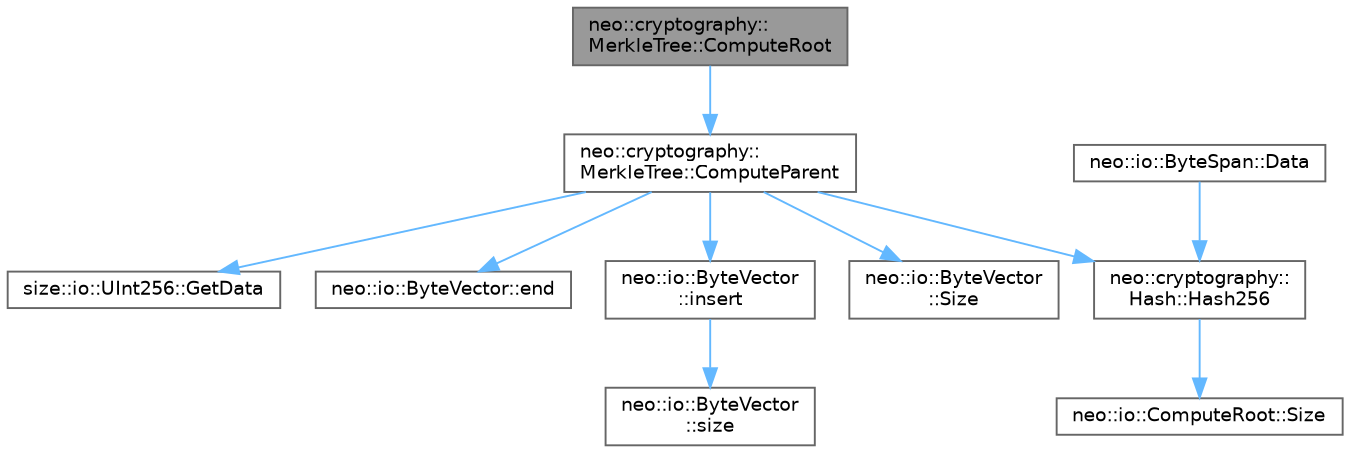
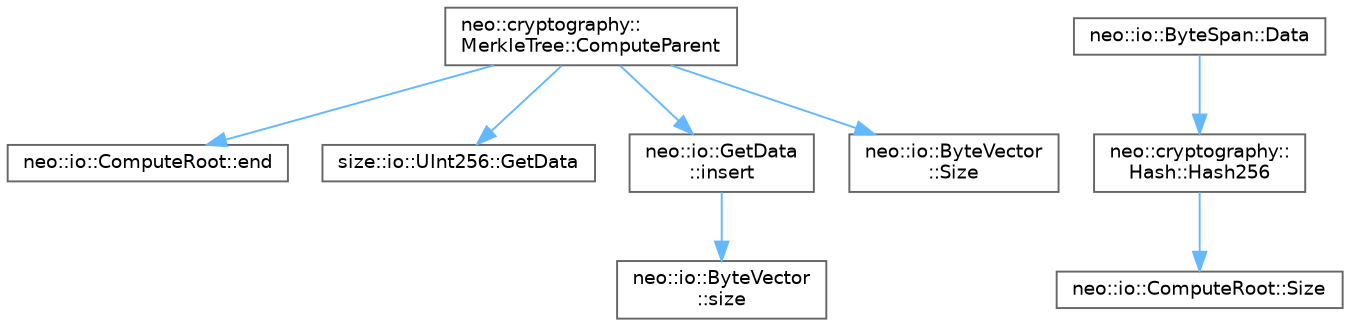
node "neo::cryptography:: MerkleTree::ComputeRoot": removed
edge "neo::cryptography:: MerkleTree::ComputeParent" -> "neo::cryptography:: Hash::Hash256": removed
node "neo::io::ByteVector::end": label "neo::io::ByteVector::end" -> "neo::io::ComputeRoot::end"
node "neo::io::ByteVector ::insert": label "neo::io::ByteVector ::insert" -> "neo::io::GetData ::insert"
